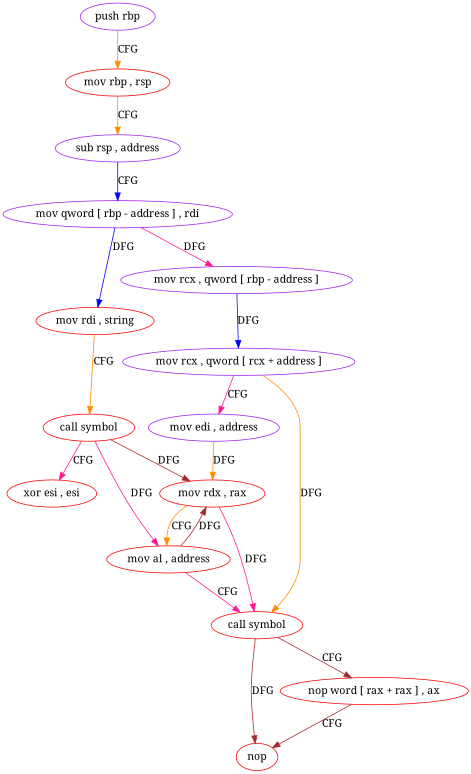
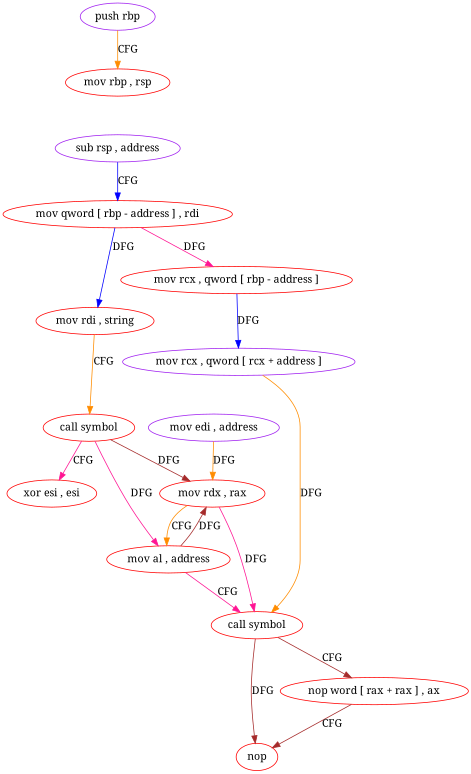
edge "mov rbp , rsp" -> "sub rsp , address": removed, label "CFG"
node "mov qword [ rbp - address ] , rdi": color purple -> red
node "mov rcx , qword [ rbp - address ]": color purple -> red
edge "mov rcx , qword [ rcx + address ]" -> "mov edi , address": removed, label "CFG"
